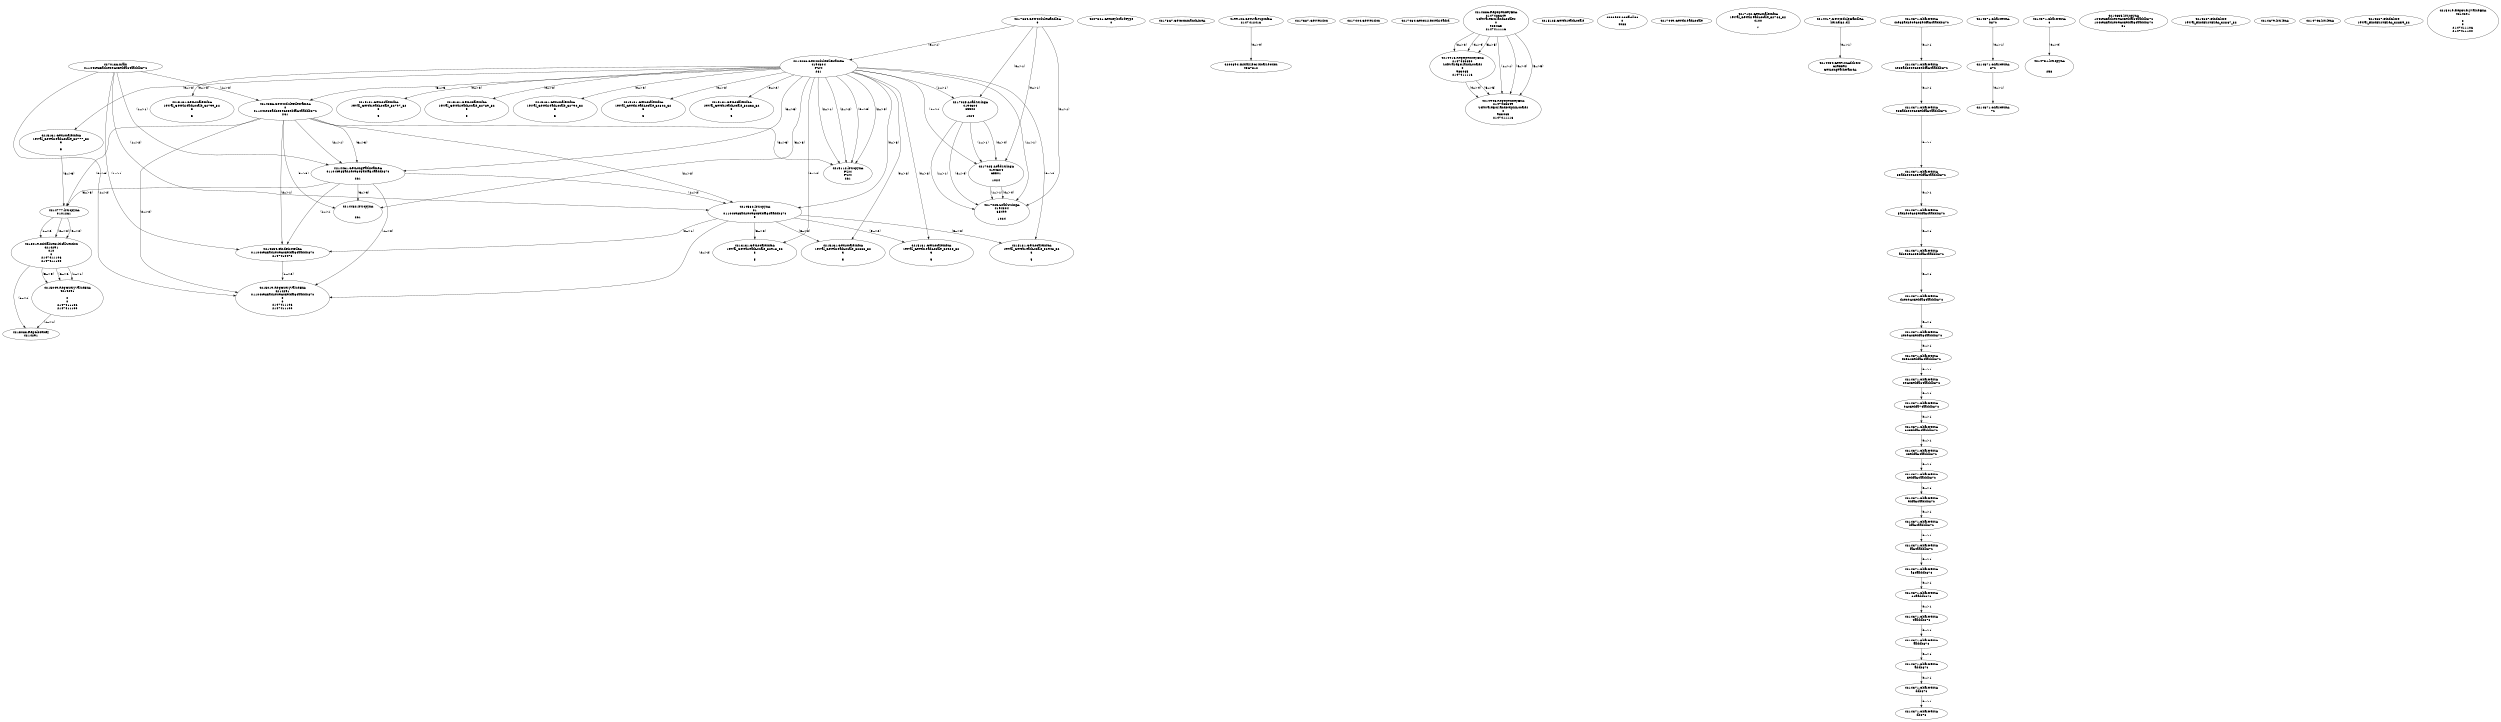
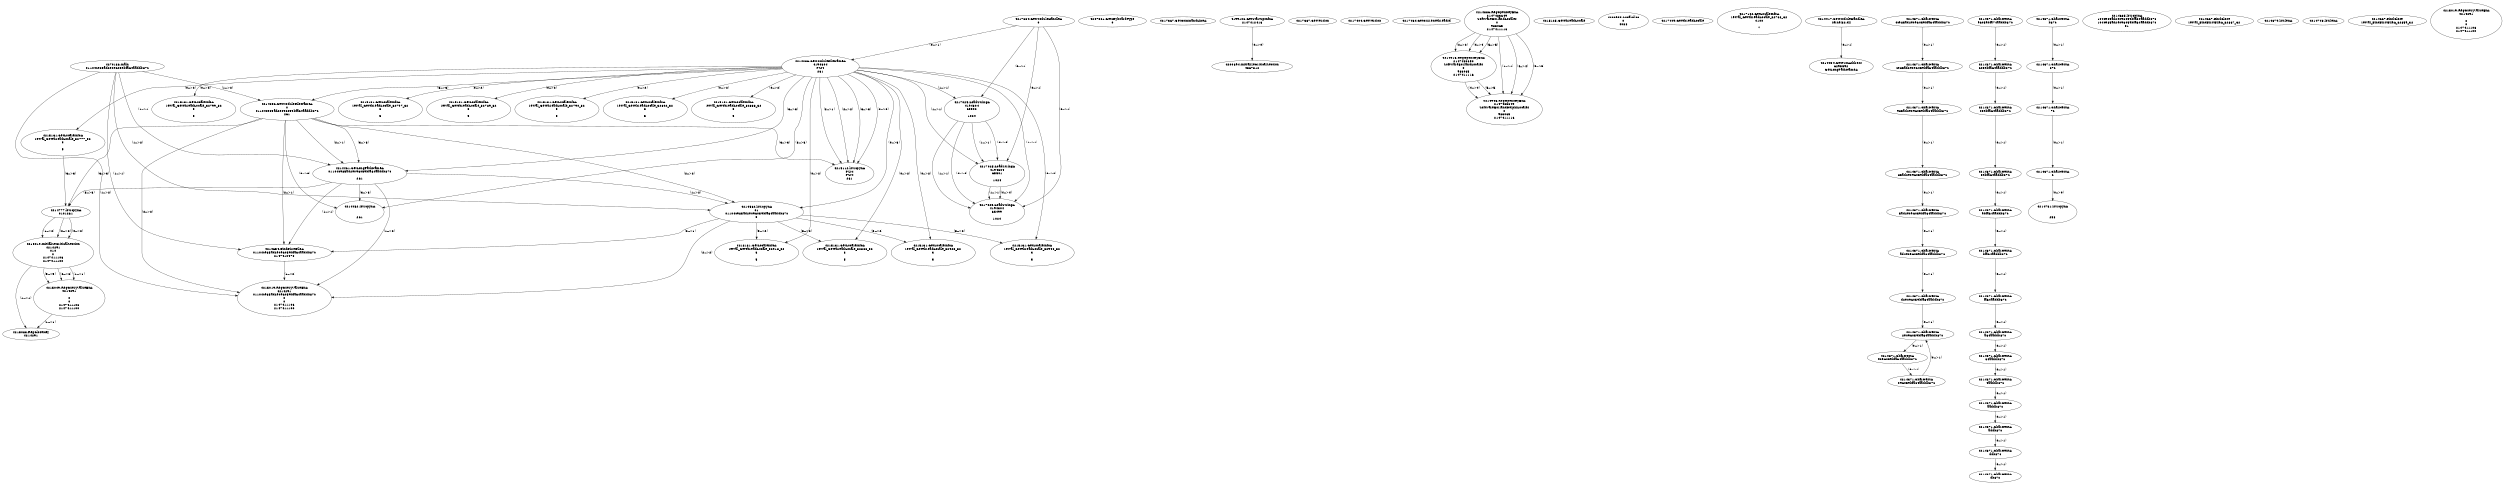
edge "4214371.CharNextA 7c" -> "4214371.CharNextA c": added, label "(0-->1)"
edge "4214371.CharNextA 096059bfa64aaddb87c" -> "4214371.CharNextA 96059bfa74aaddb87c": now "4214371.CharNextA 096059bfa64aaddb87c" -> "4214371.CharNextA 2e096059bfa64aaddb87c"
